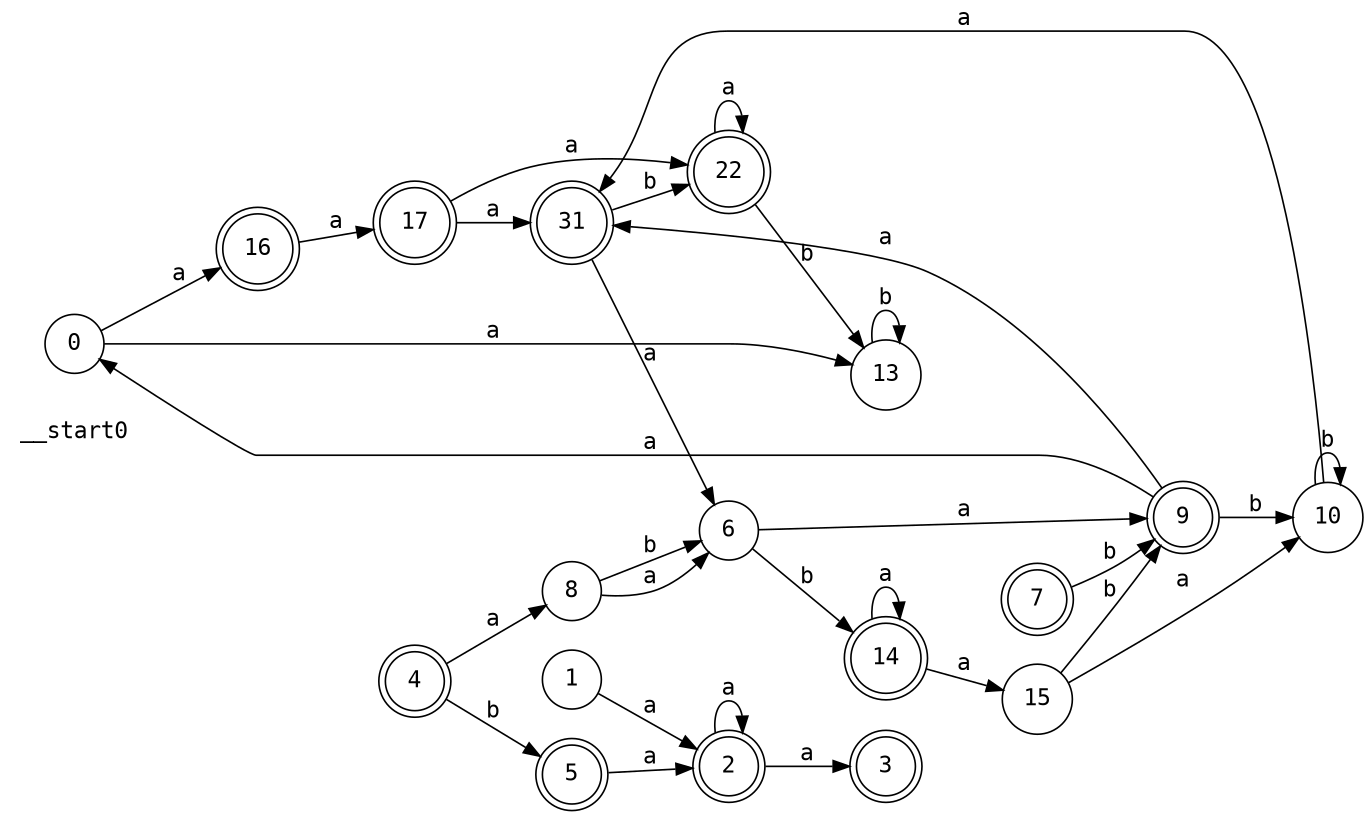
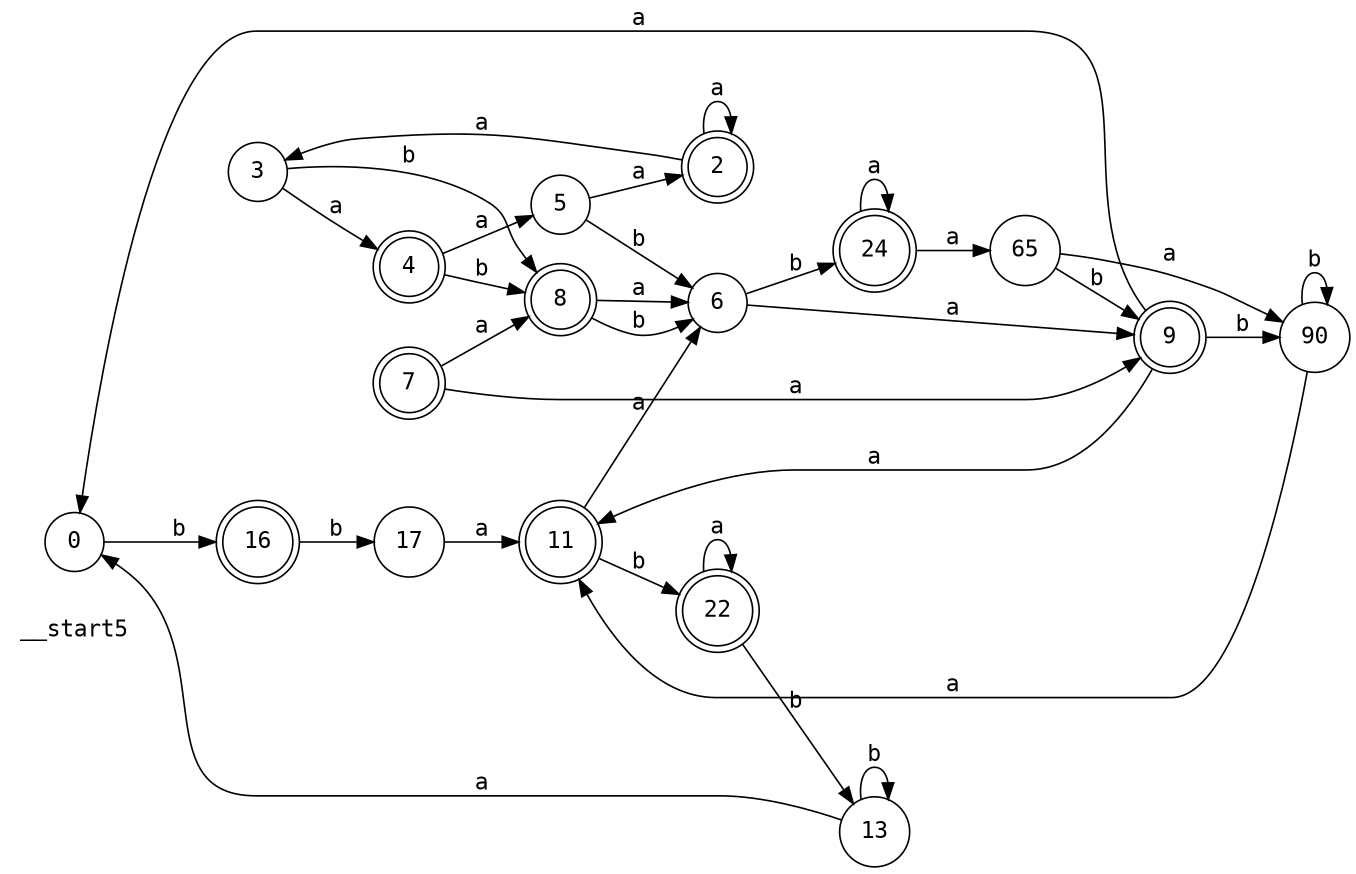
edge "17" -> "22": removed, label "a"
edge "3" -> "8": added, label "b"
edge "3" -> "4": added, label "a"
edge "16" -> "17": label "a" -> "b"
node "17": shape doublecircle -> circle
node "31": label "31" -> "11"
edge "5" -> "6": added, label "b"
edge "0" -> "16": label "a" -> "b"
edge "0" -> "13": reversed
edge "7" -> "8": added, label "a"
node "__start0": label "__start0" -> "__start5"
node "10": label "10" -> "90"
edge "7" -> "9": label "b" -> "a"
node "8": shape circle -> doublecircle
edge "4" -> "8": label "a" -> "b"
node "14": label "14" -> "24"
node "1": removed
node "15": label "15" -> "65"
edge "4" -> "5": label "b" -> "a"
node "3": shape doublecircle -> circle
node "5": shape doublecircle -> circle
